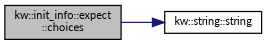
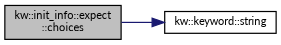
node "kw::string::string": label "kw::string::string" -> "kw::keyword::string"
